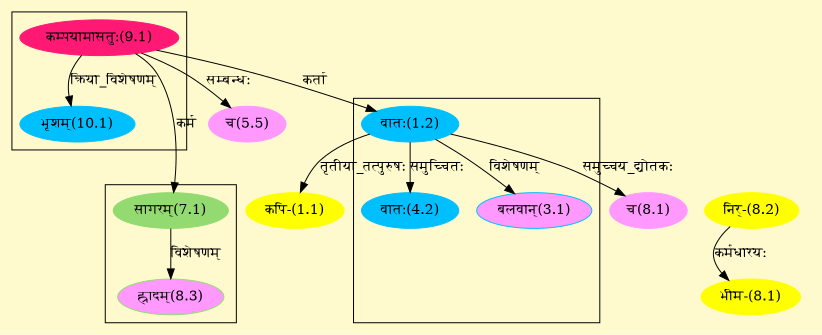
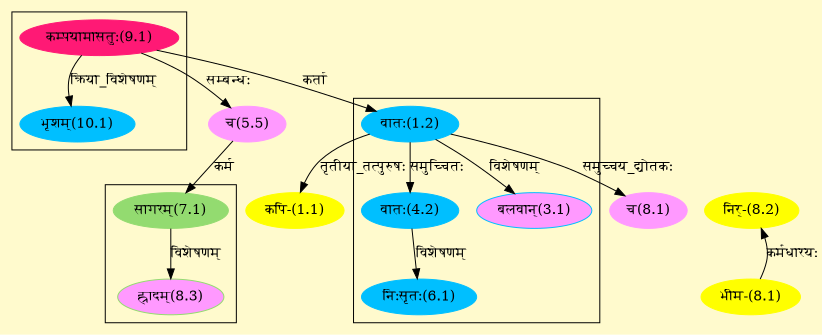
edge "कम्पयामासतुः(9.1)" -> "सागरम्(7.1)": now "च(5.5)" -> "सागरम्(7.1)"
edge "निर्-(8.2)" -> "भीम-(8.1)": reversed
node "निःसृतः(6.1)": added
